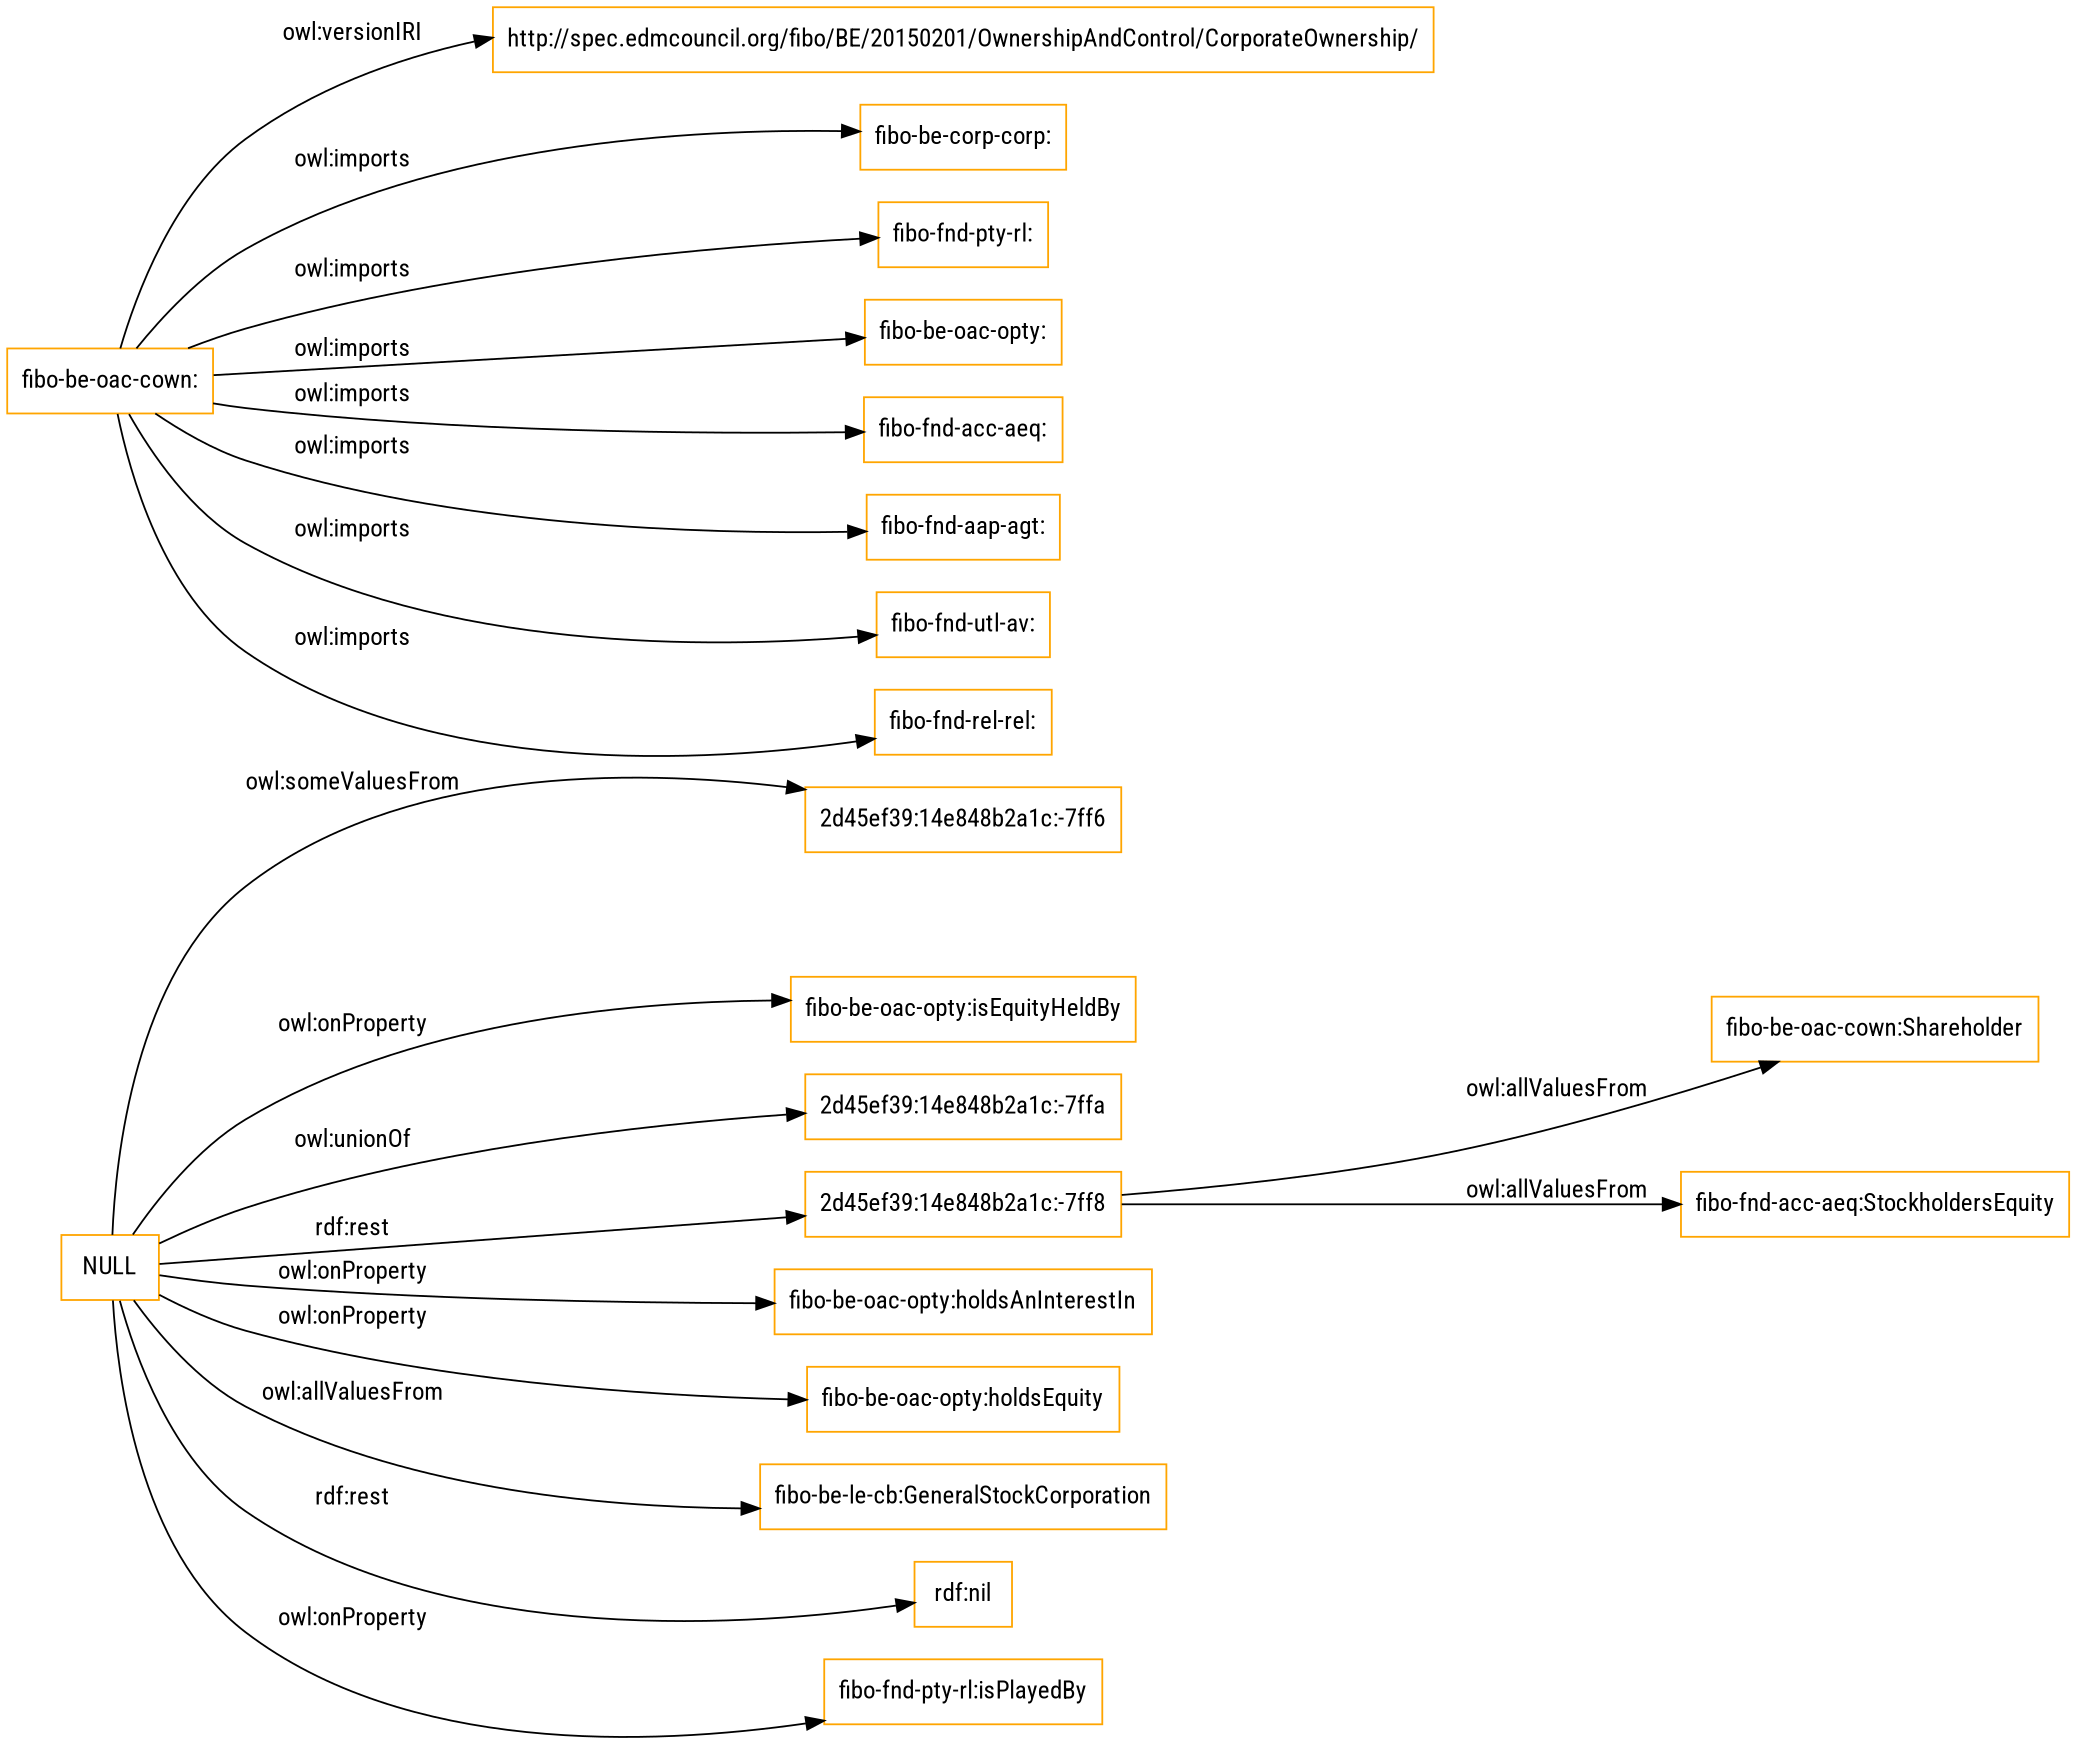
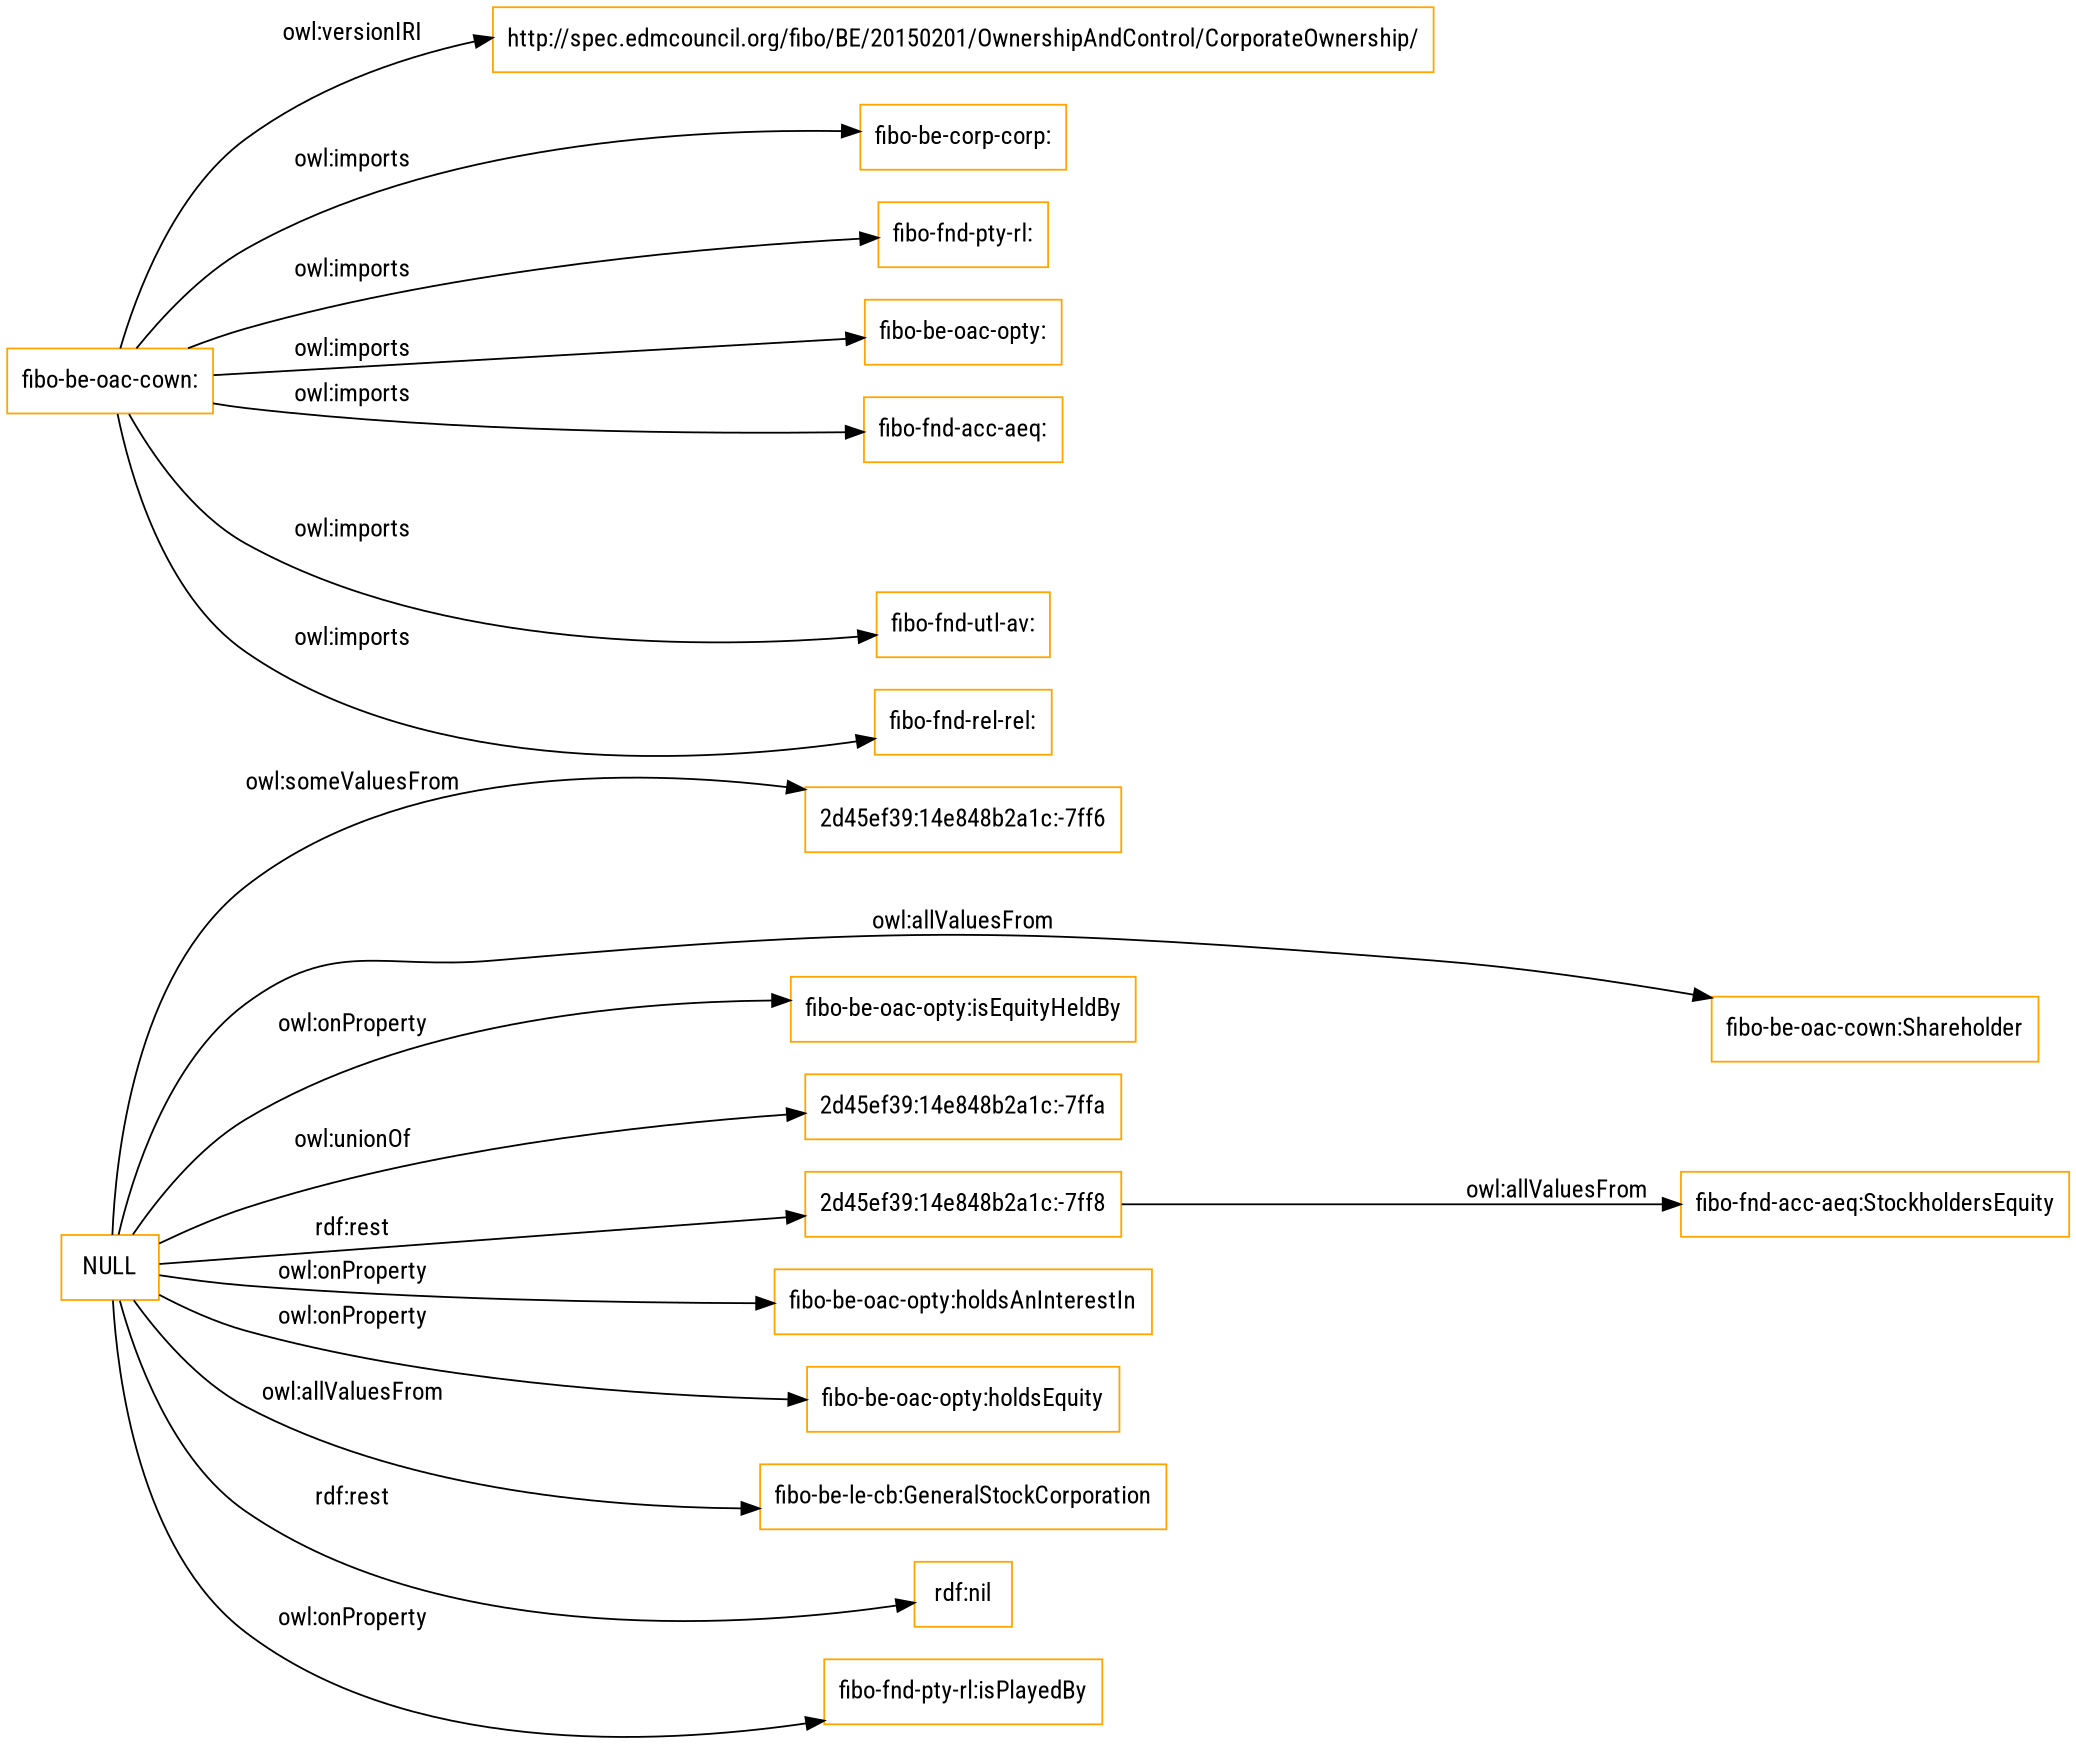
node "fibo-fnd-aap-agt:": removed
edge "2d45ef39:14e848b2a1c:-7ff8" -> "fibo-be-oac-cown:Shareholder": now "NULL" -> "fibo-be-oac-cown:Shareholder"
